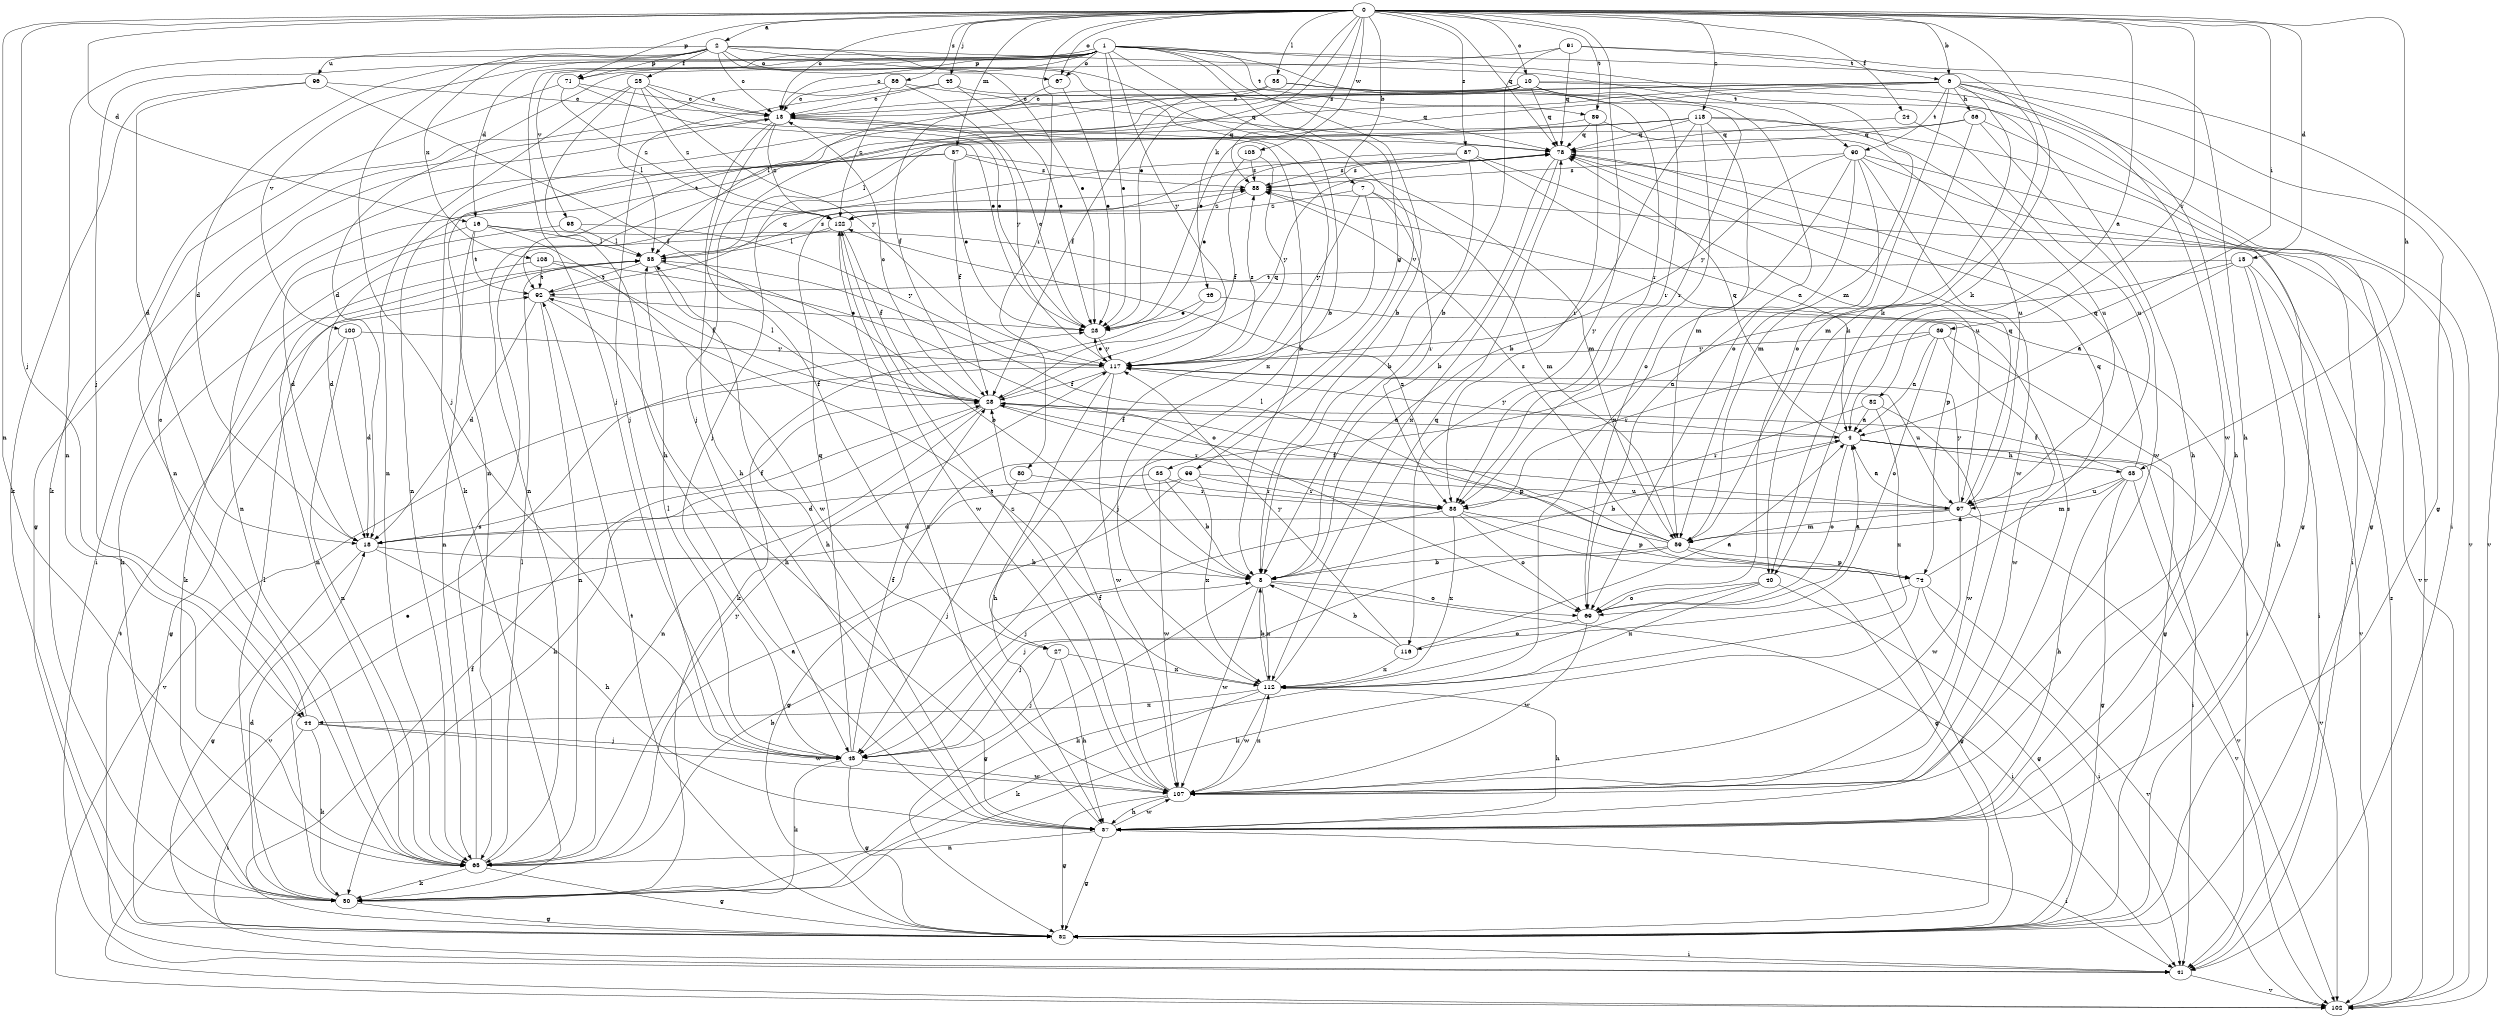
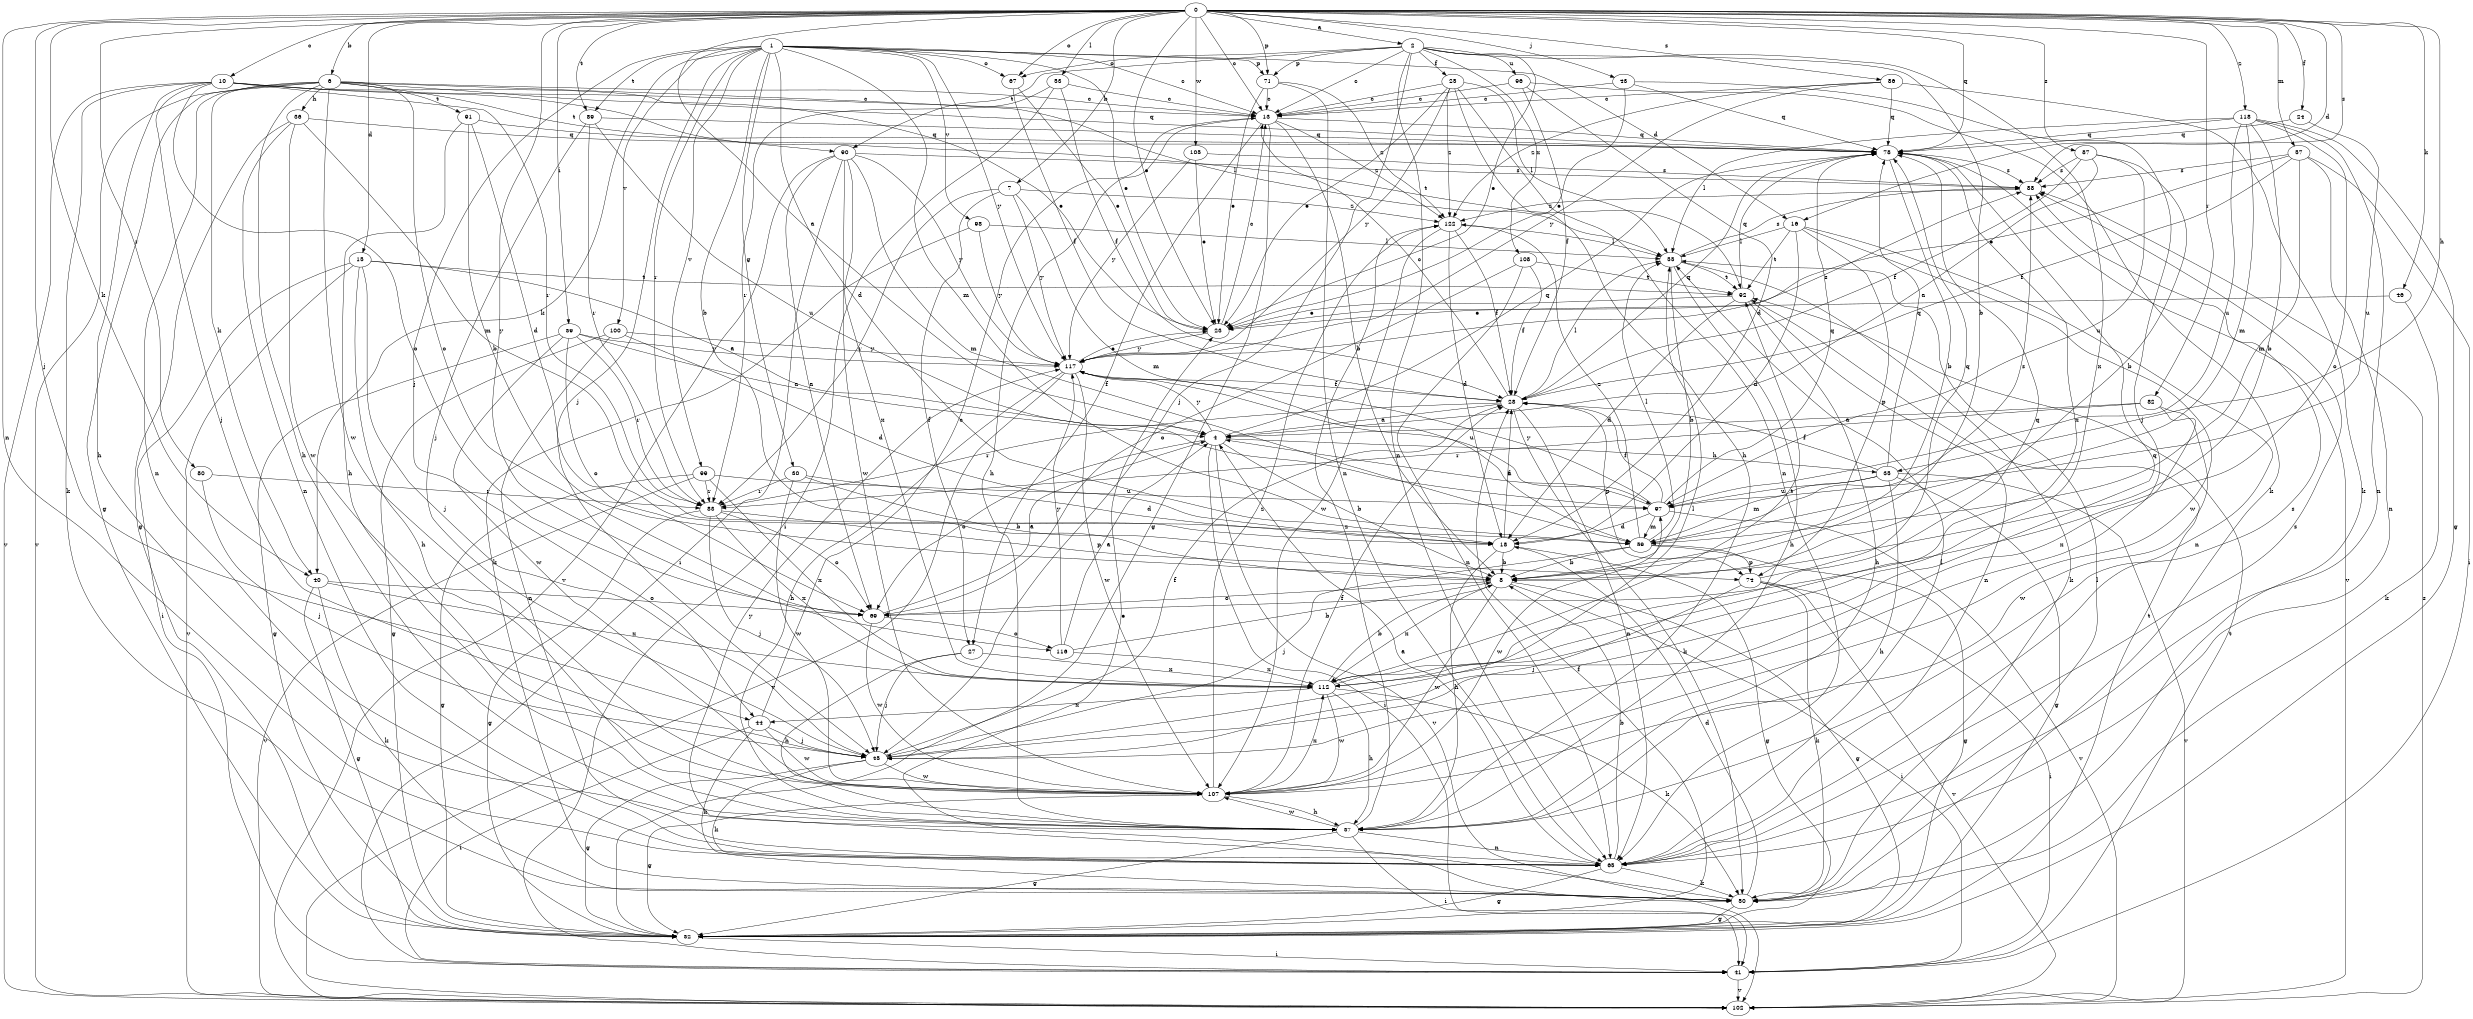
edge "91" -> "6": reversed
edge "46" -> "41": removed, label "i"
node "33": label "33" -> "30"
